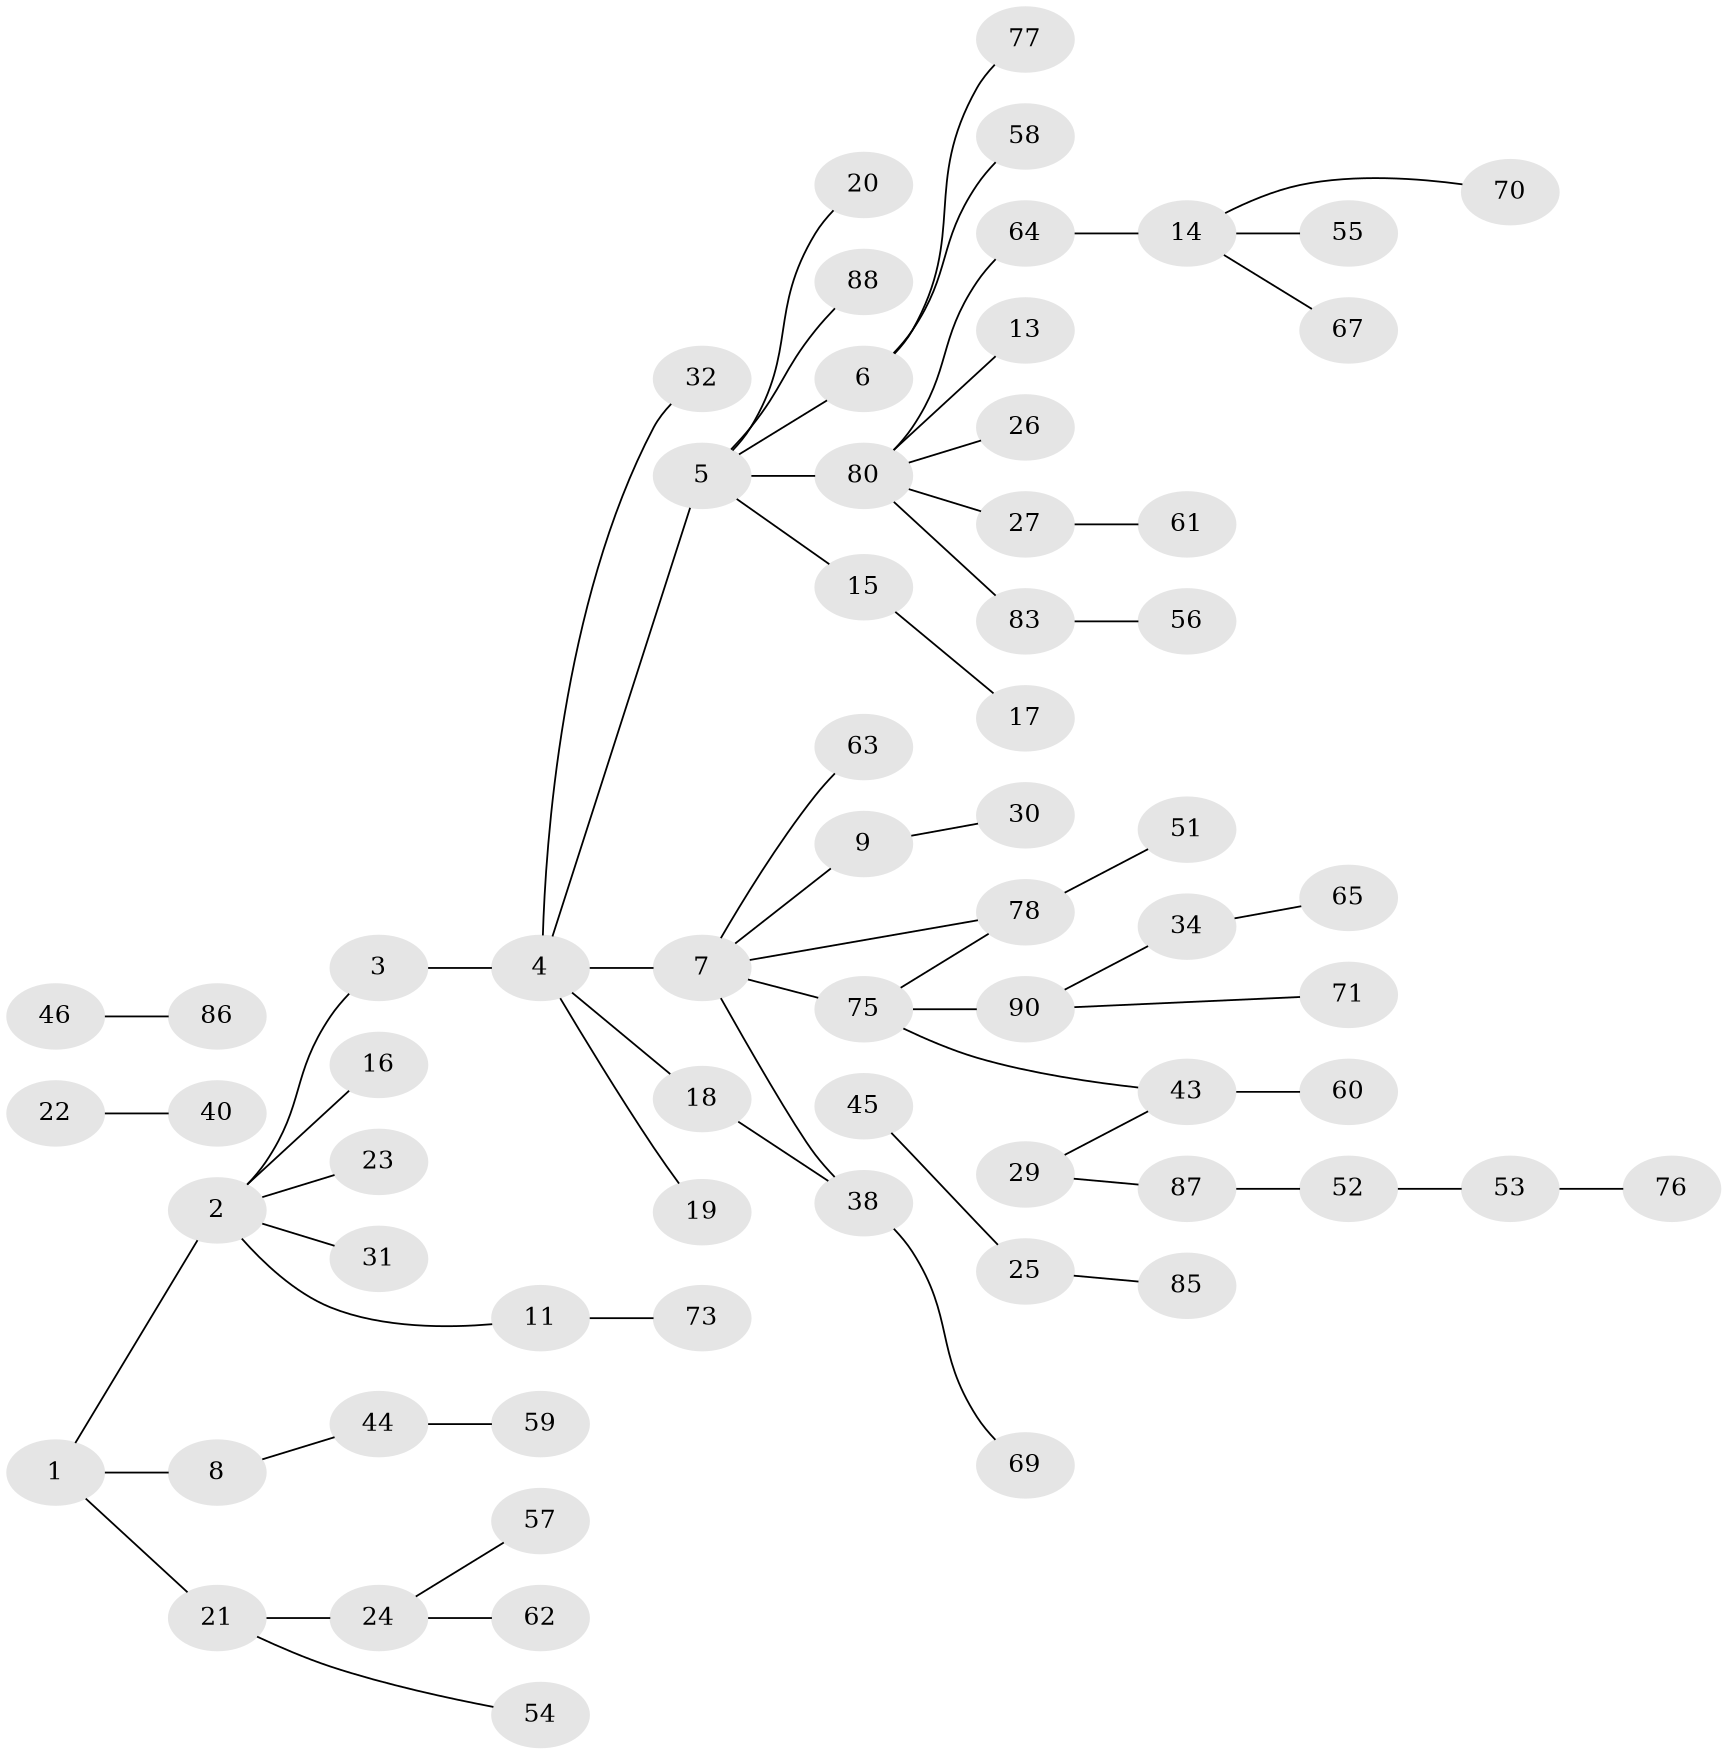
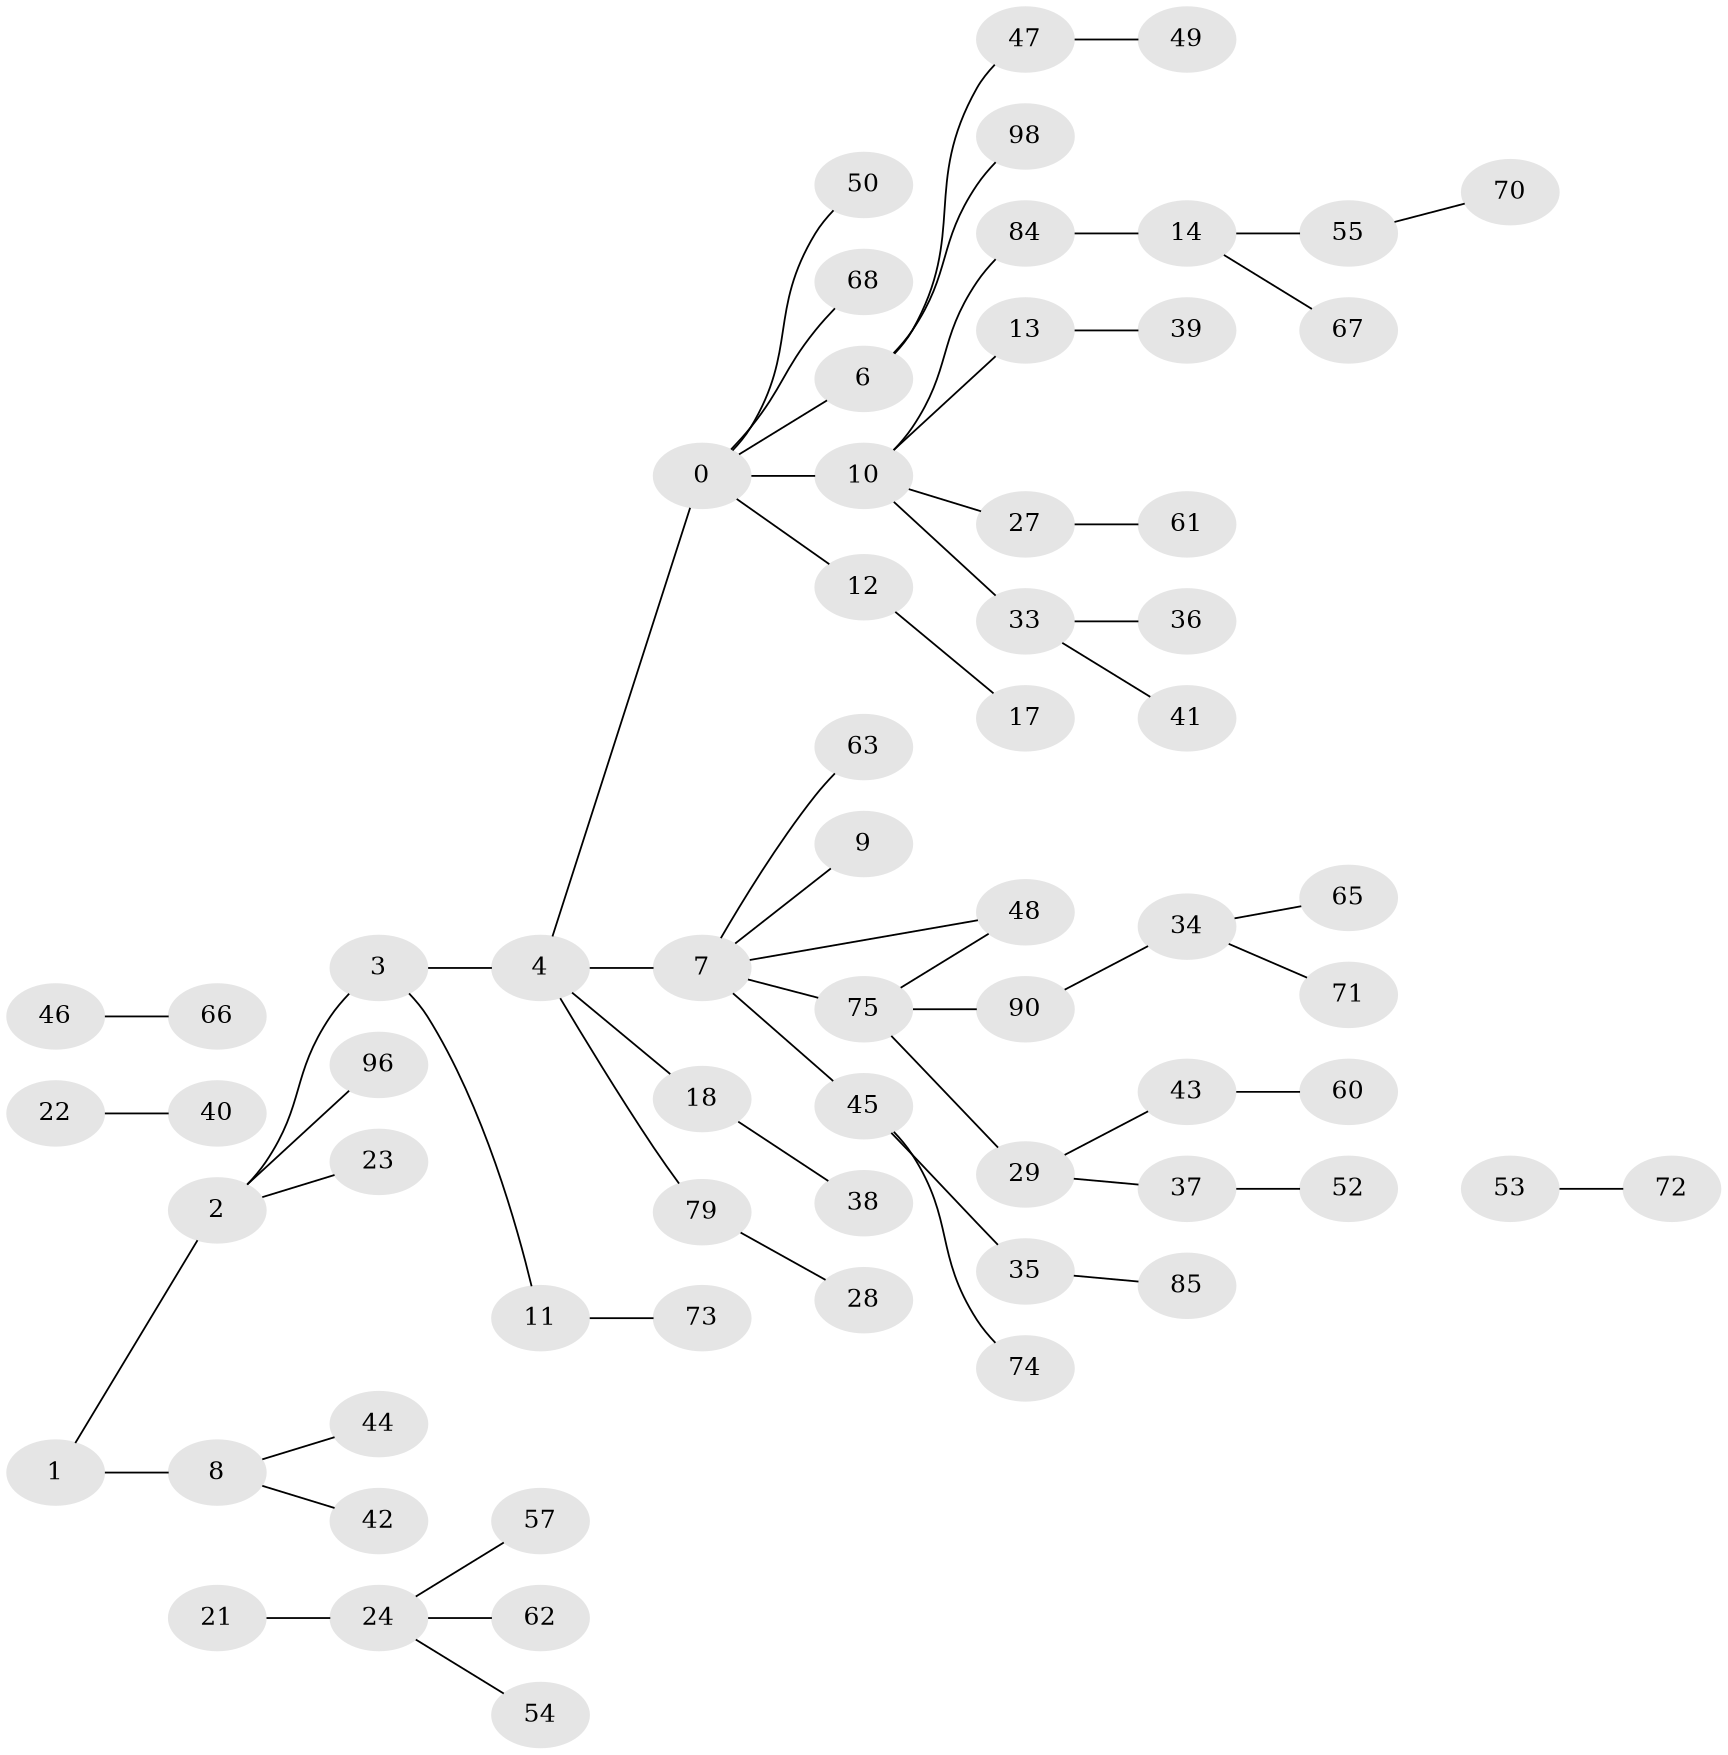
node "77": label "77" -> "47"
node "49": added
node "58": label "58" -> "98"
edge "70" -- "14": now "70" -- "55"
node "20": label "20" -> "50"
node "64": label "64" -> "84"
node "88": label "88" -> "68"
node "39": added
node "32": removed
node "26": removed
node "5": label "5" -> "0"
node "80": label "80" -> "10"
node "15": label "15" -> "12"
node "83": label "83" -> "33"
node "56": label "56" -> "36"
node "41": added
node "30": removed
node "51": removed
node "78": label "78" -> "48"
edge "71" -- "90": now "71" -- "34"
node "86": label "86" -> "66"
node "16": label "16" -> "96"
edge "75" -- "43": now "75" -- "29"
edge "7" -- "38": now "7" -- "45"
node "87": label "87" -> "37"
edge "52" -- "53": removed
node "76": label "76" -> "72"
node "19": label "19" -> "79"
node "31": removed
node "25": label "25" -> "35"
node "28": added
edge "2" -- "11": now "3" -- "11"
node "74": added
node "59": removed
node "69": removed
node "42": added
edge "1" -- "21": removed
edge "21" -- "54": now "24" -- "54"
